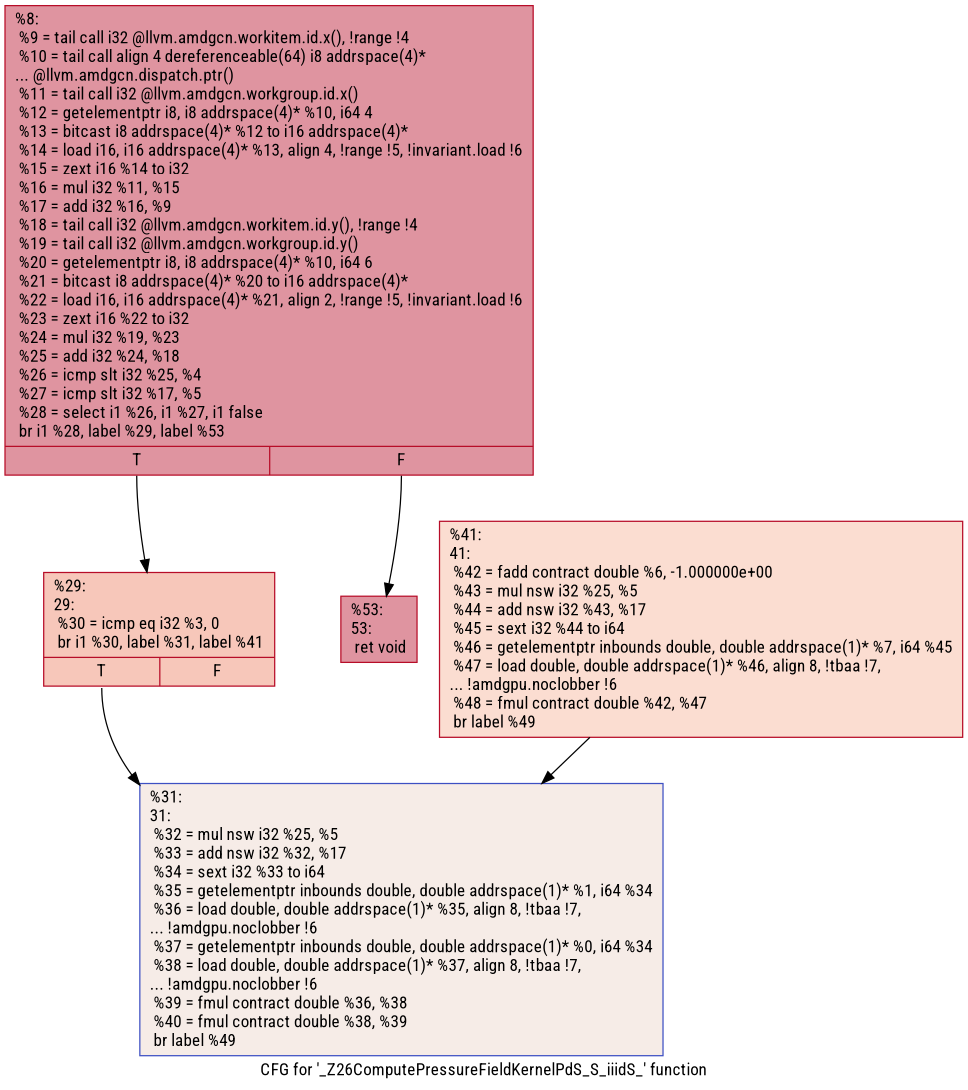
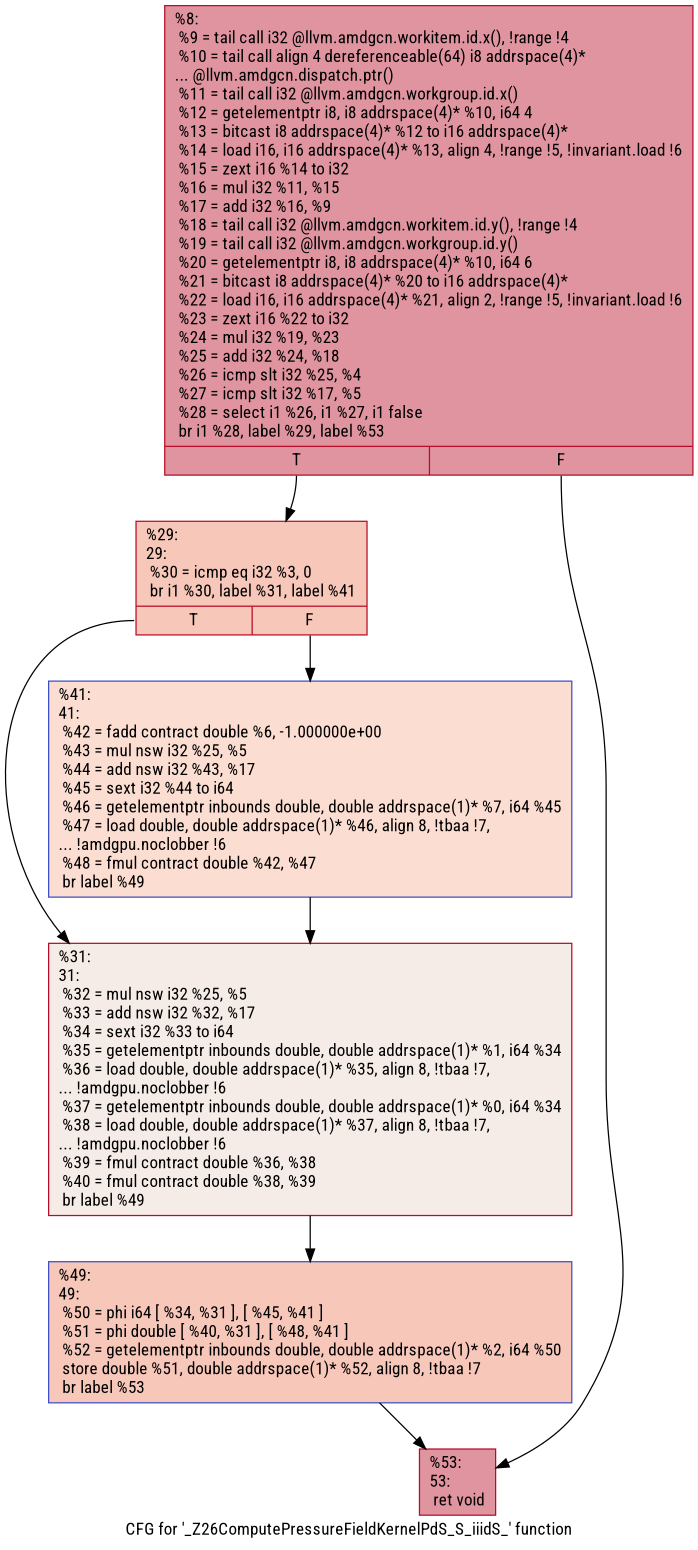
node "%41:": color #b70d28ff -> #3d50c3ff
edge "%29:" -> "%41:": added
node "%31:": color #3d50c3ff -> #b70d28ff
node "%49:": added
